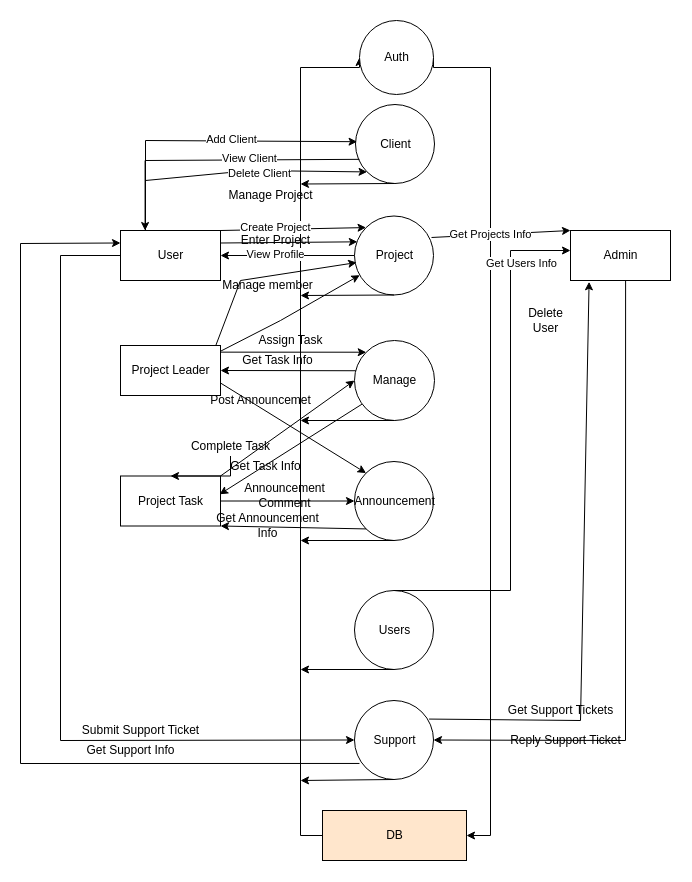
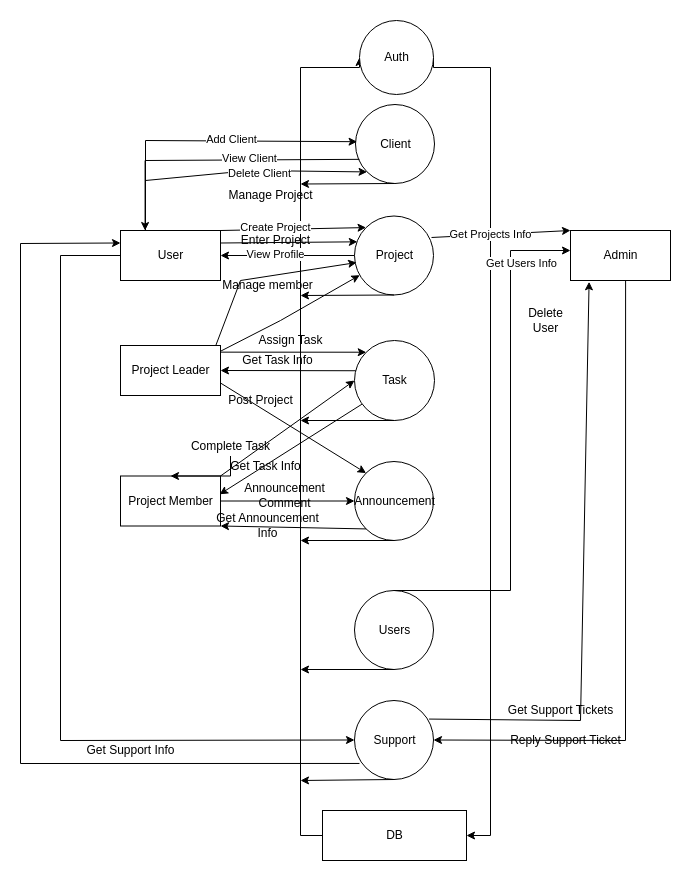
node "Manage": label "Manage" -> "Task"
node "Post Announcemet": label "Post Announcemet" -> "Post Project"
node "Project Task": label "Project Task" -> "Project Member"
node "Submit Support Ticket": removed
node "DB": fillcolor #ffe6cc -> #ffffff
